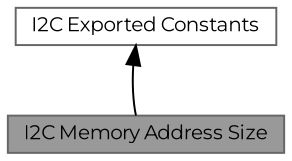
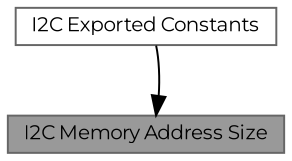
edge "I2C Memory Address Size" -> "I2C Exported Constants": reversed
